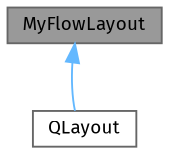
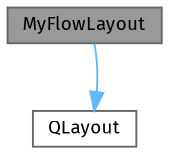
edge "QLayout" -> "MyFlowLayout": reversed
